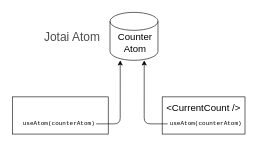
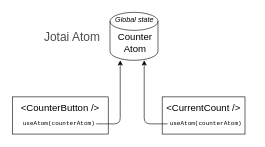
node "Global state": added
node "<CounterButton />": added
